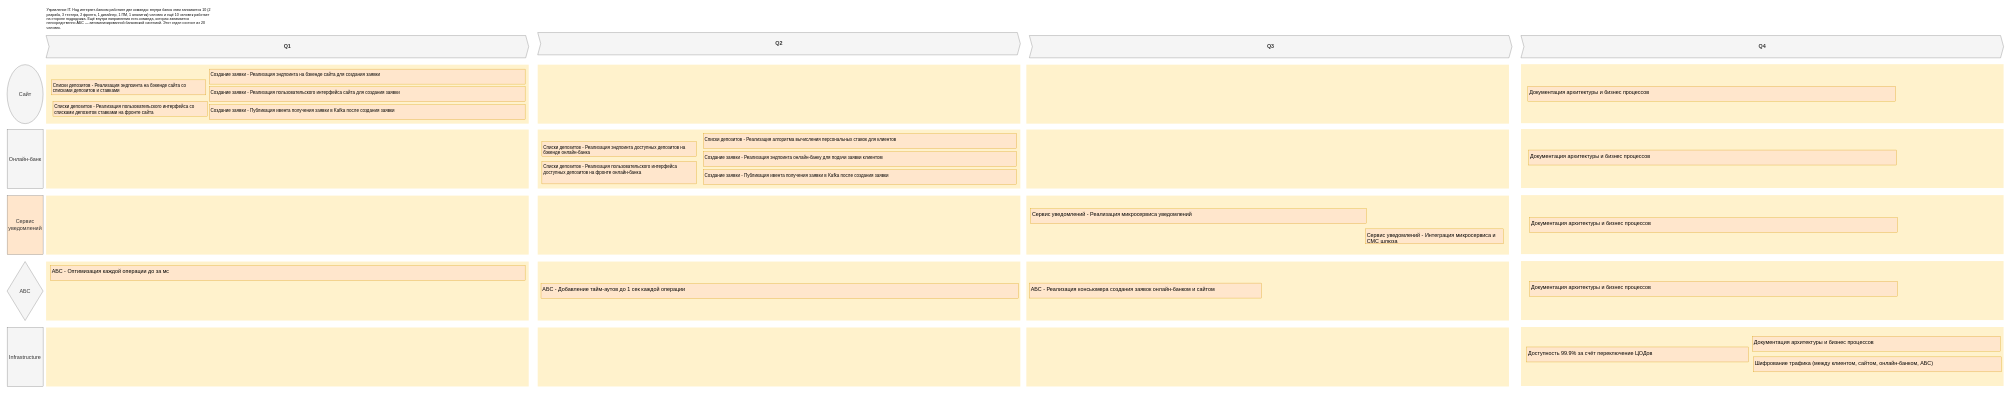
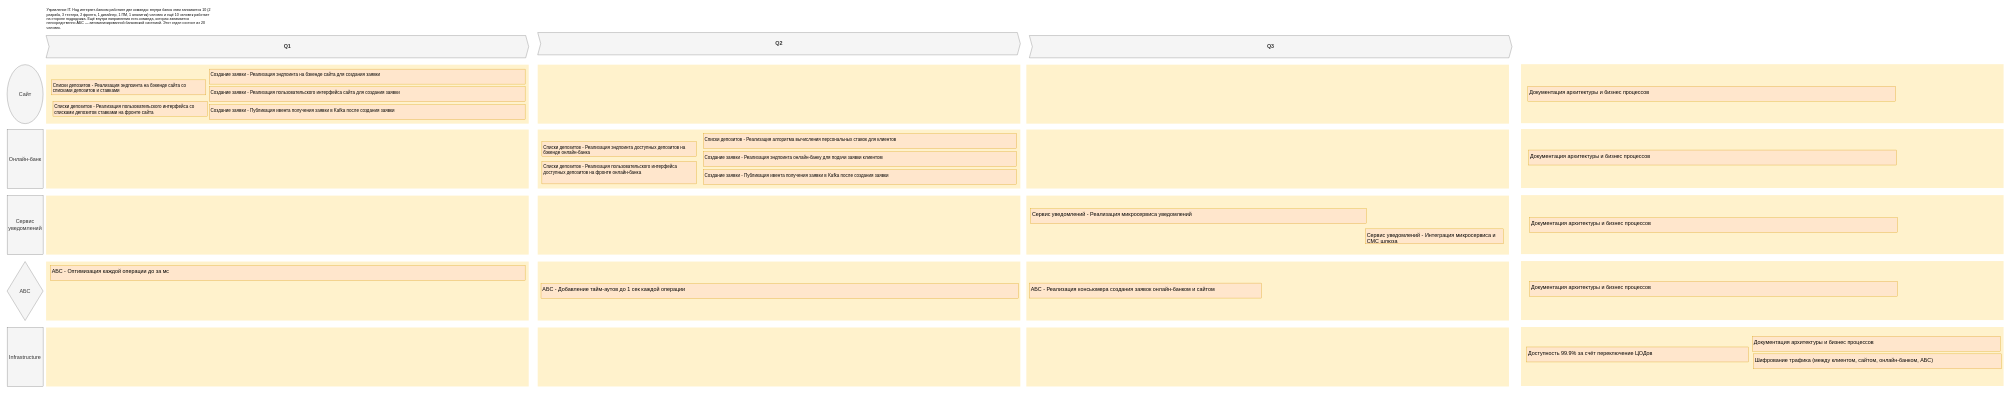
node "Q4": removed
node "Сервис уведомлений": fillcolor #ffe6cc -> #f5f5f5
node "Шифрование трафика (между клиентом, сайтом, онлайн-банком, АБС)": moved (1878, 365) -> (1878, 362)
